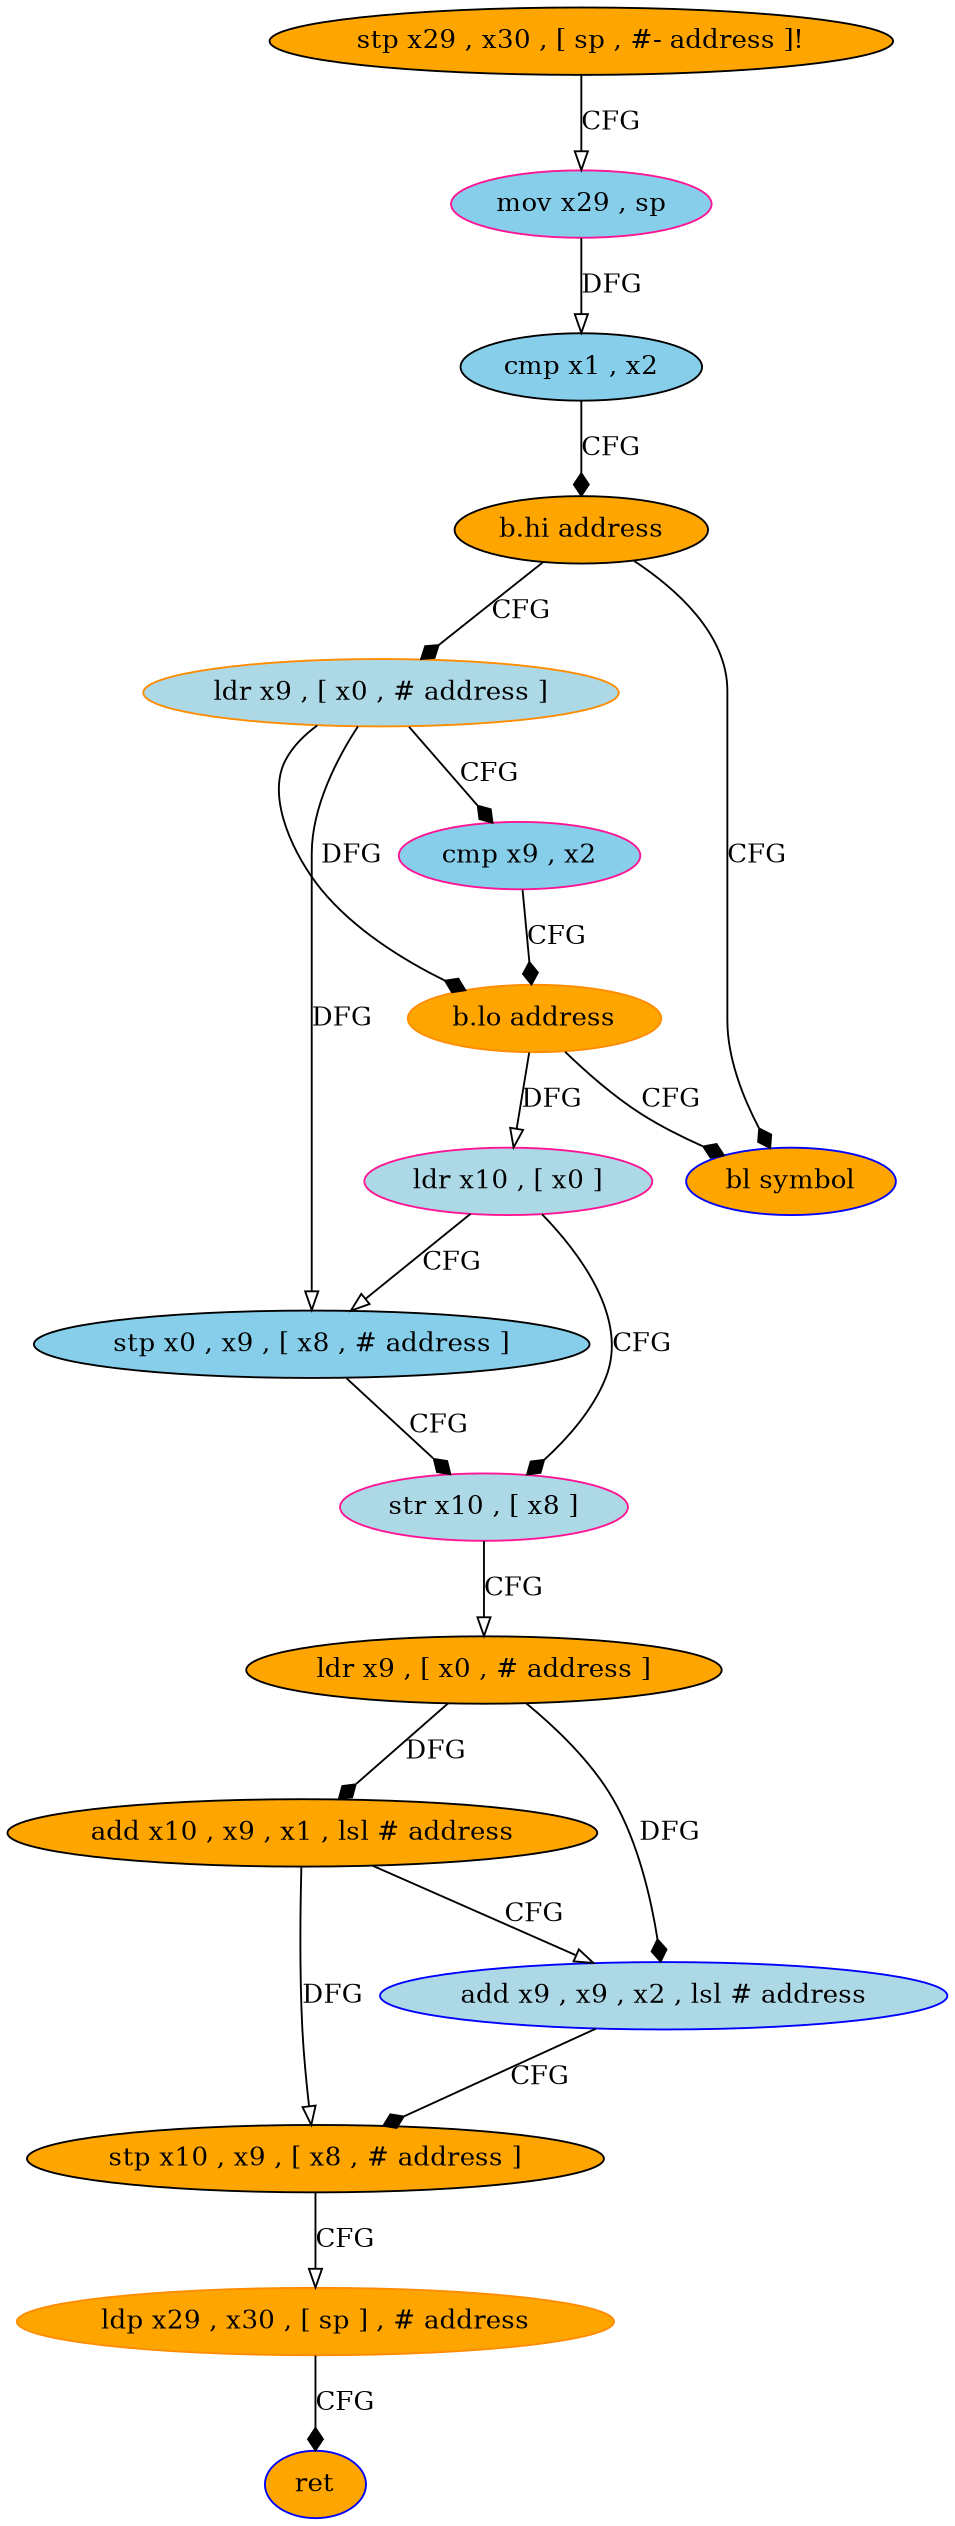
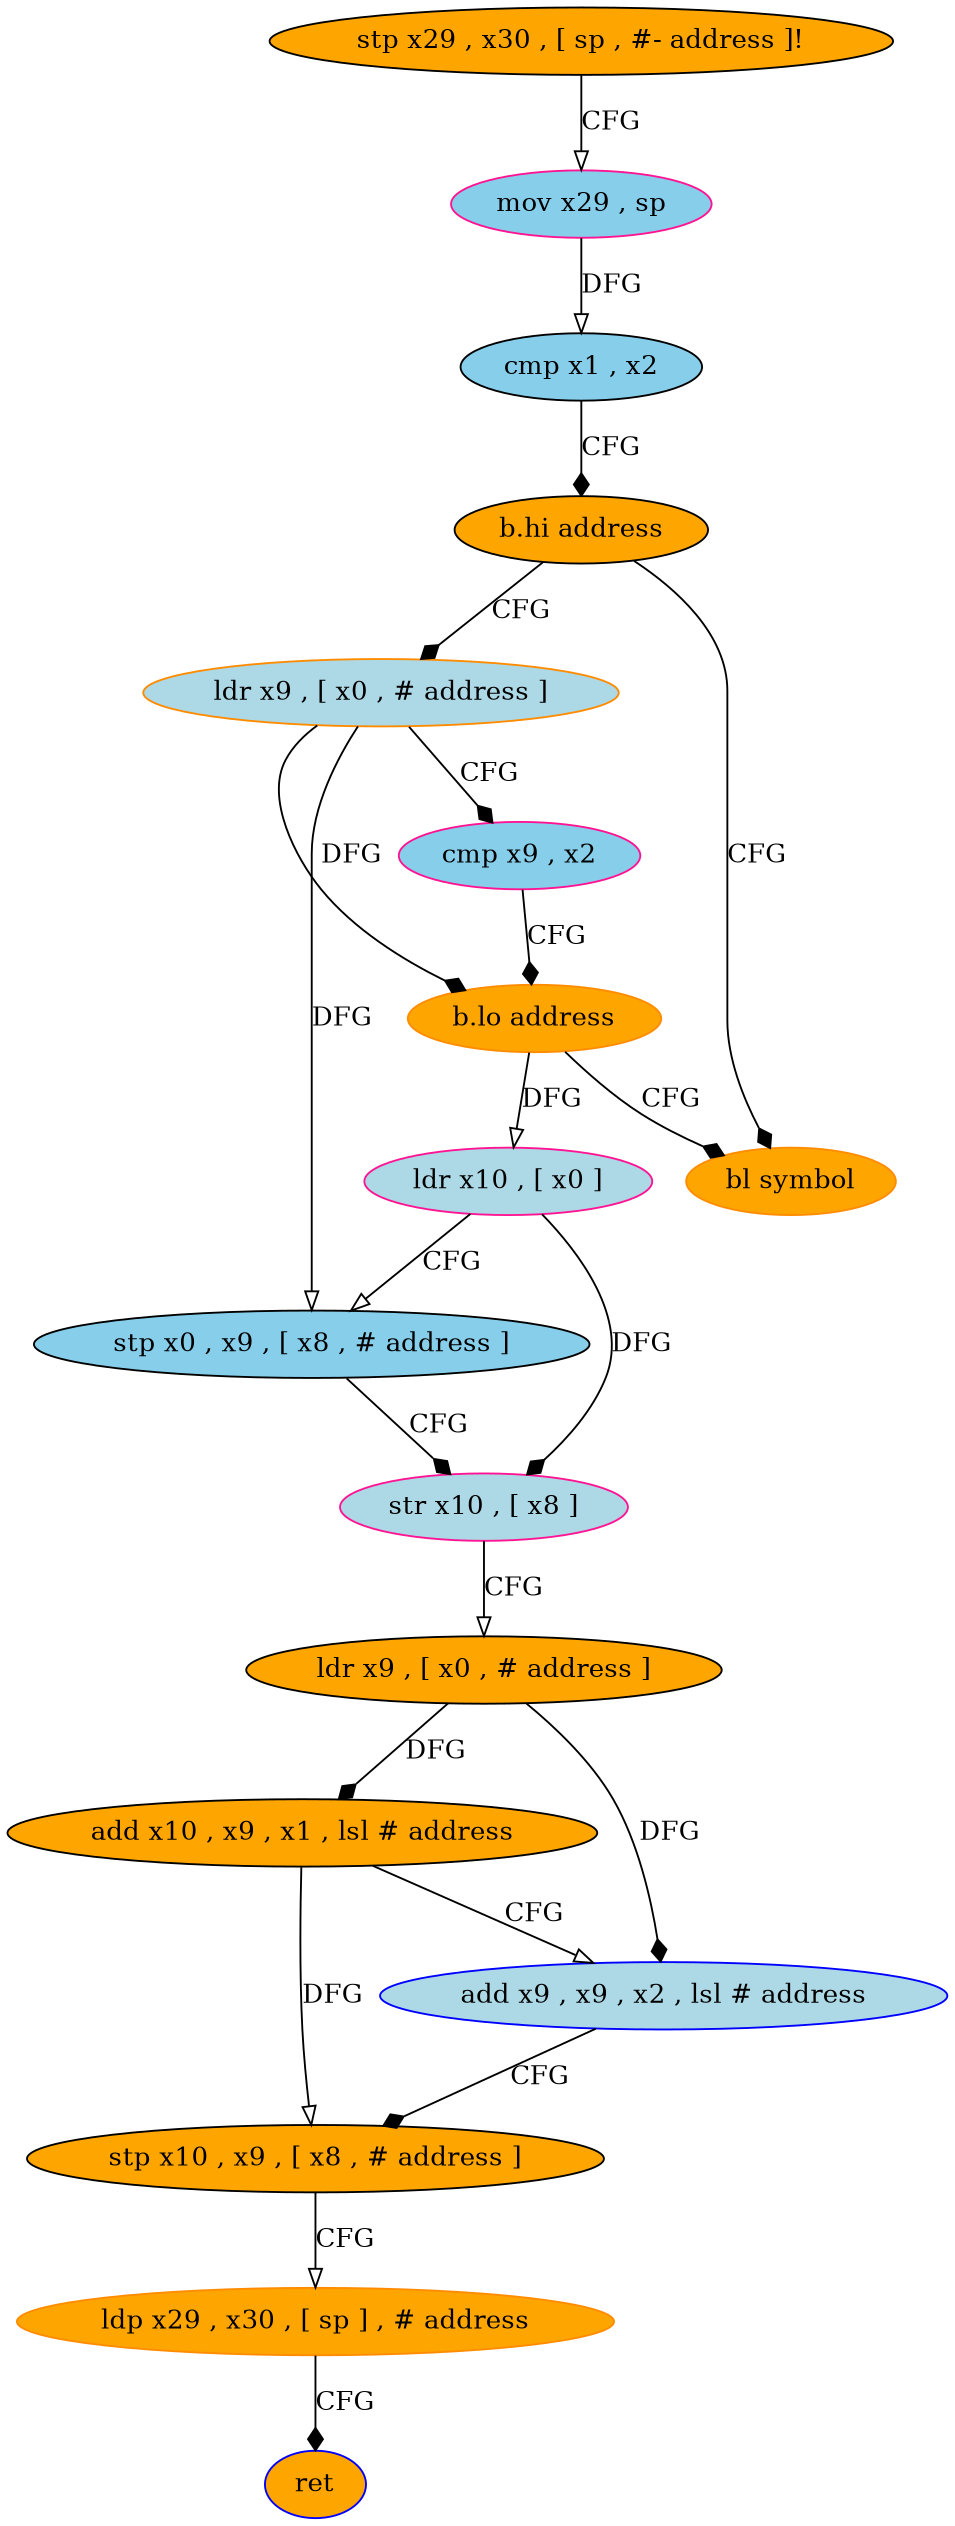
node "bl symbol": color blue -> darkorange
edge "ldr x10 , [ x0 ]" -> "str x10 , [ x8 ]": label "CFG" -> "DFG"
